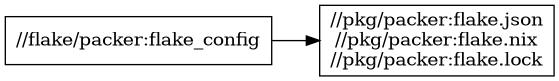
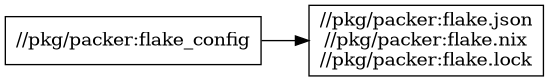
node "//flake/packer:flake_config": label "//flake/packer:flake_config" -> "//pkg/packer:flake_config"
